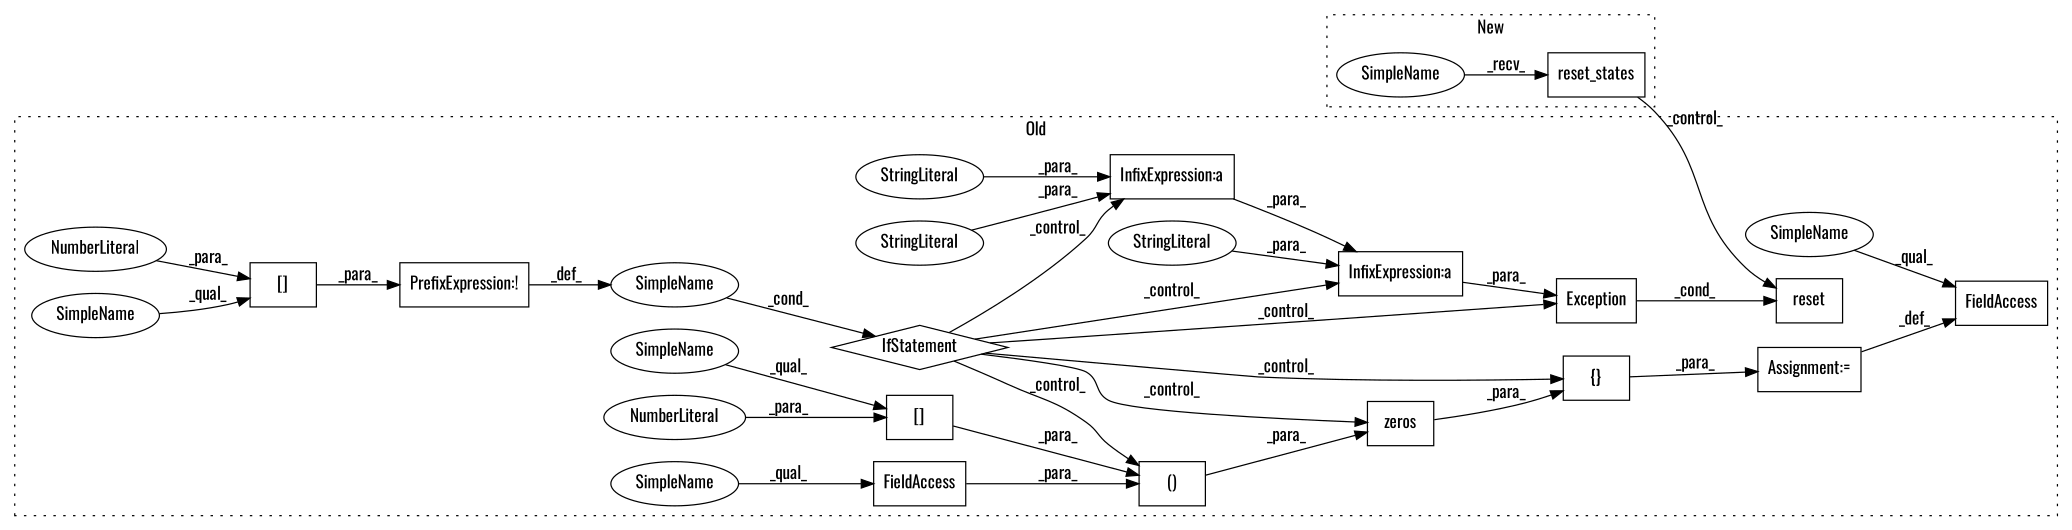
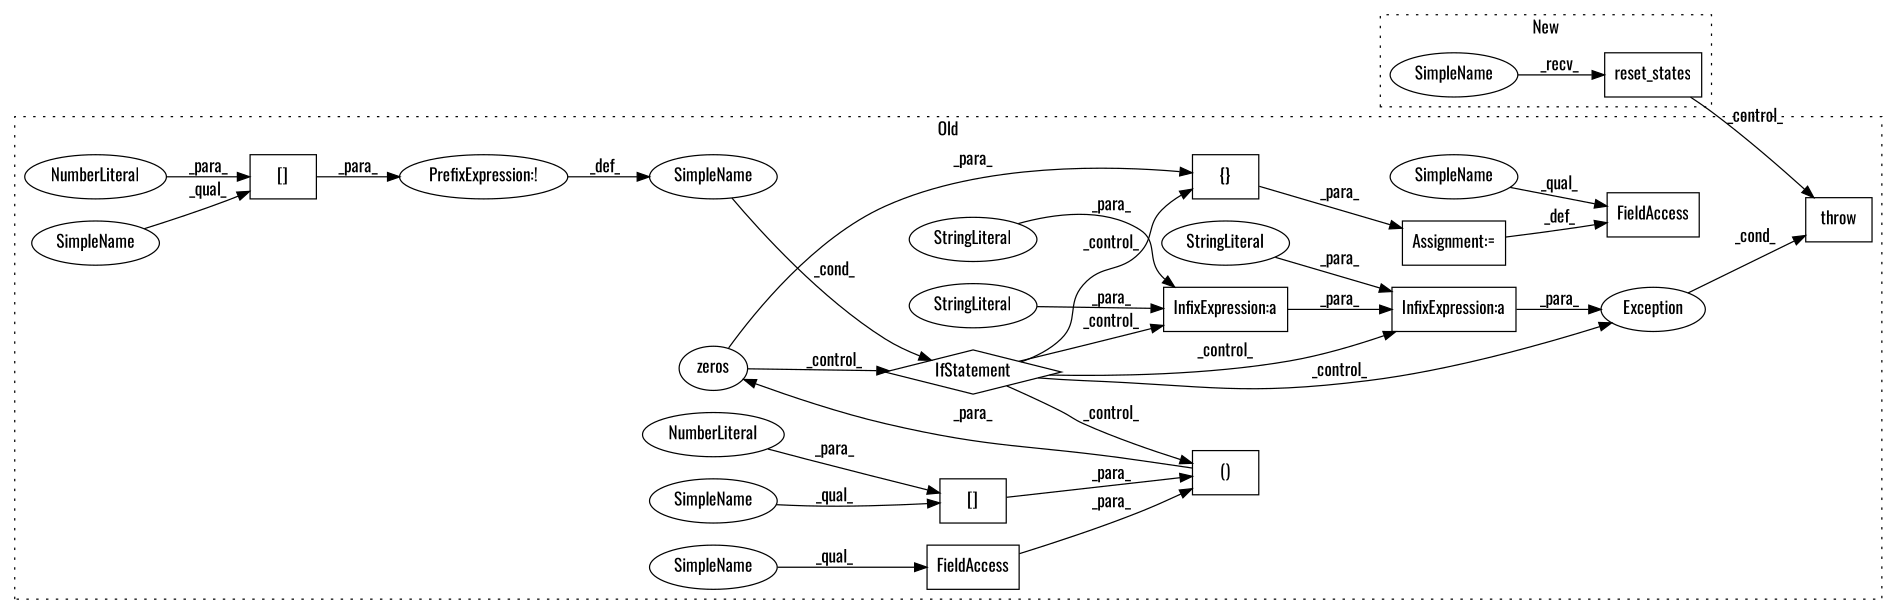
node "PrefixExpression:!": shape box -> ellipse
node "Exception": shape box -> ellipse
node "reset": label "reset" -> "throw"
edge "IfStatement" -> "zeros": reversed
node "zeros": shape box -> ellipse
